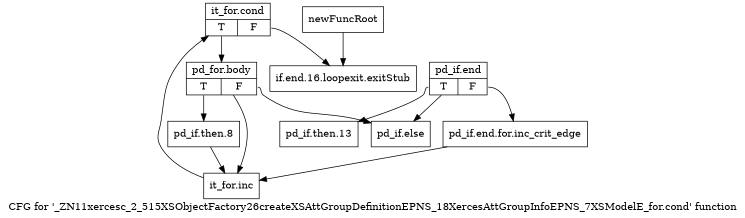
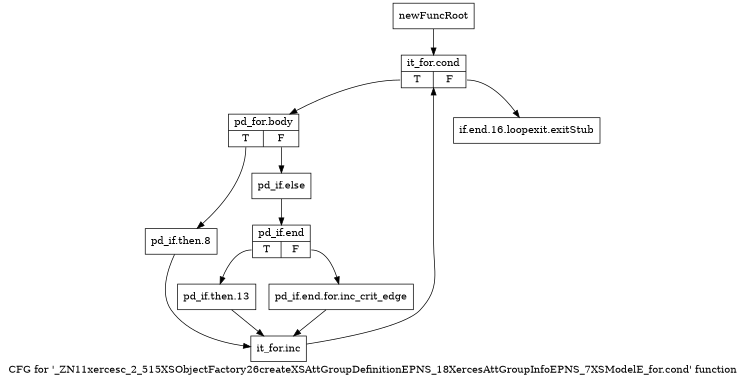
edge "newFuncRoot" -> "if.end.16.loopexit.exitStub": now "newFuncRoot" -> "it_for.cond"
edge "pd_if.end" -> "pd_if.else": reversed
edge "pd_for.body" -> "it_for.inc": now "pd_if.then.13" -> "it_for.inc"
